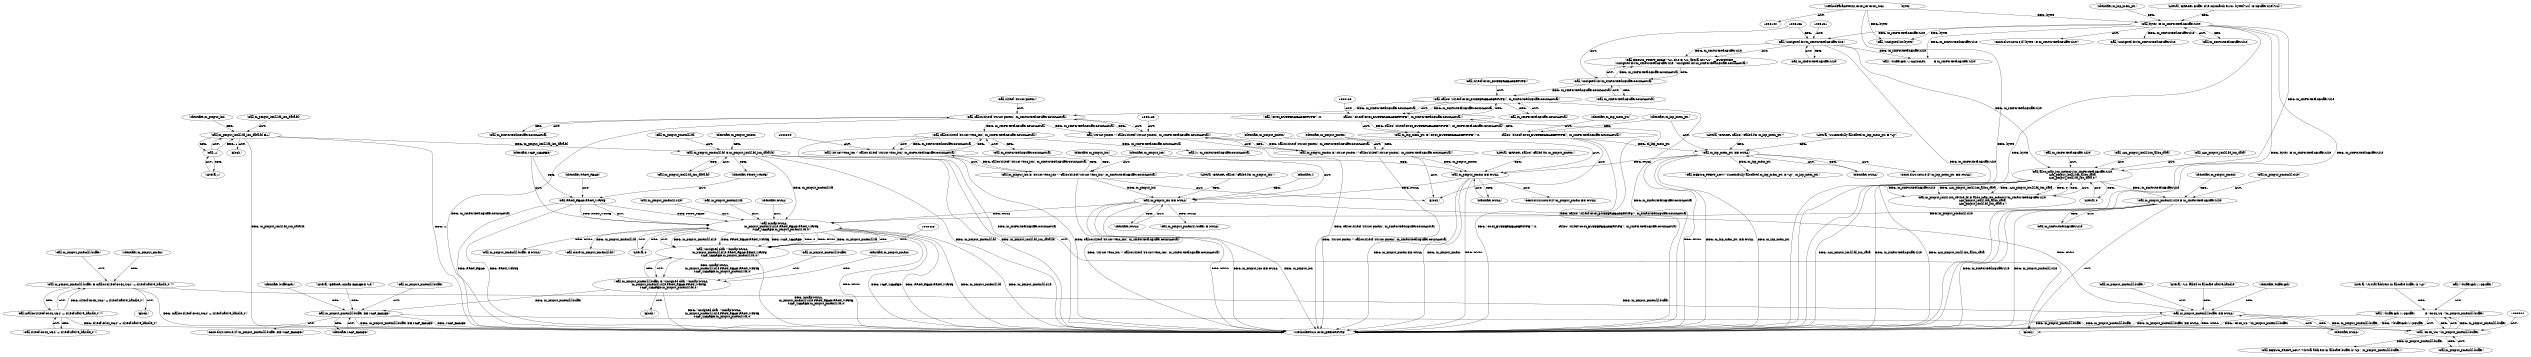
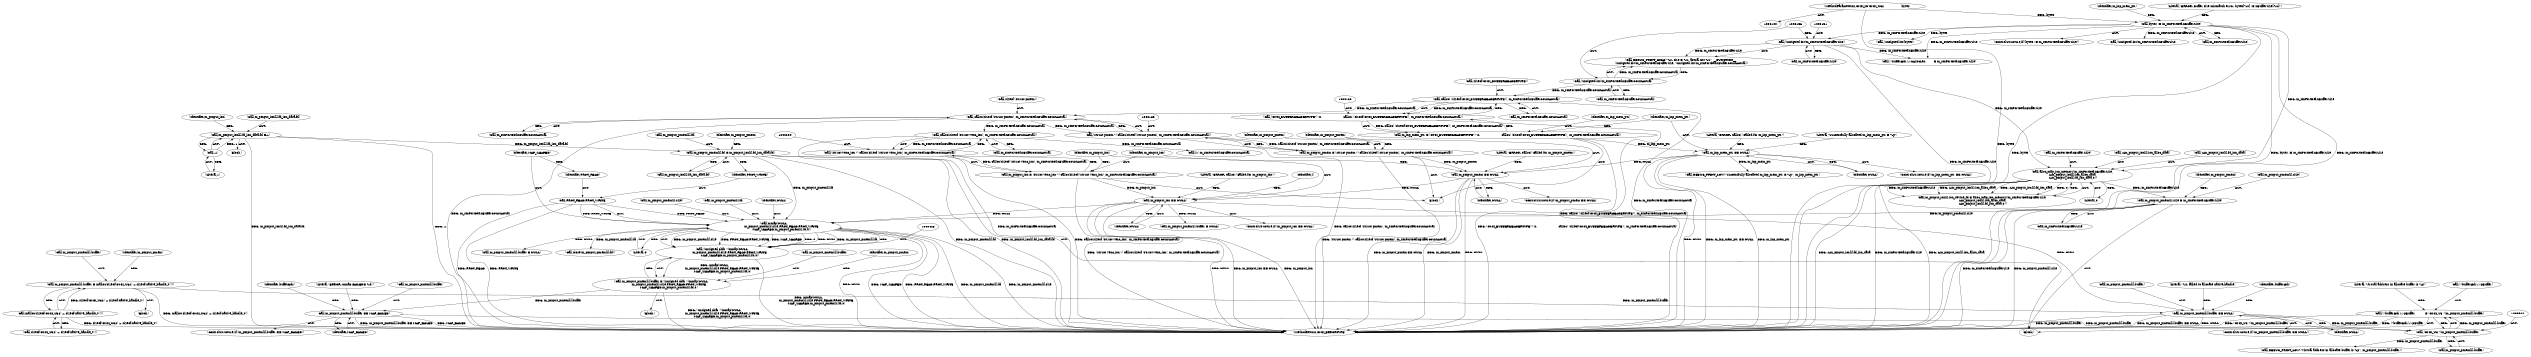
edge "(MethodParameterIn,OMX_IN OMX_U32                   bytes)" -> "(Call,(unsigned int)bytes)": removed, label "DDG: bytes"
edge "(Identifier,MAP_SHARED)" -> "(Call,PROT_READ|PROT_WRITE)": now "(Identifier,MAP_SHARED)" -> "(Identifier,PROT_READ)"
node "(ControlStructure,if (m_pInput_ion == NULL))": added
node "(ControlStructure,if (m_pInput_pmem[i].buffer == NULL))": added
